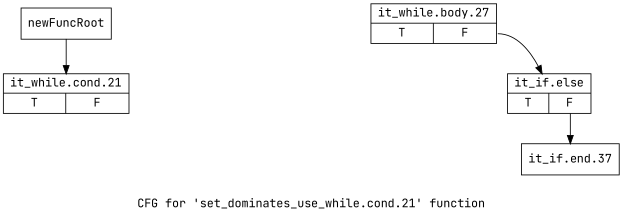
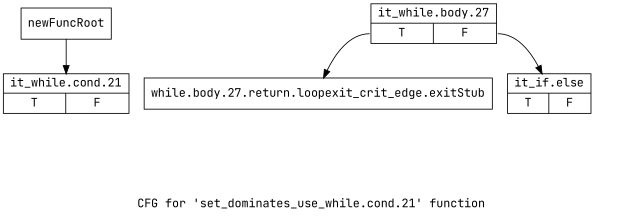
node "while.body.27.return.loopexit_crit_edge.exitStub": added
node "it_if.end.37": removed
